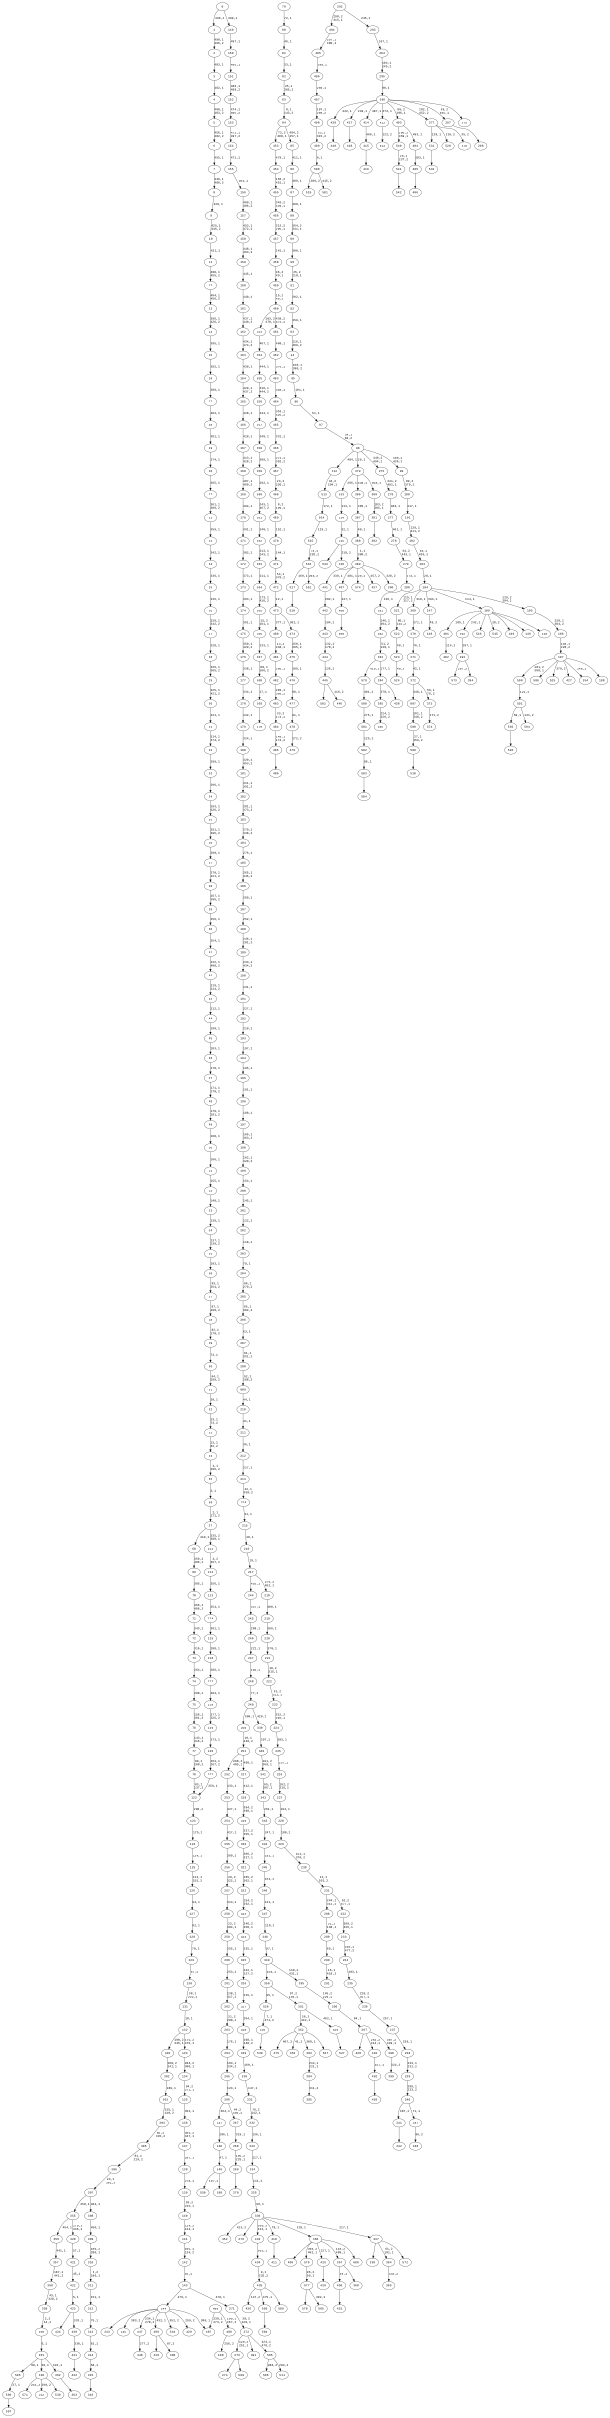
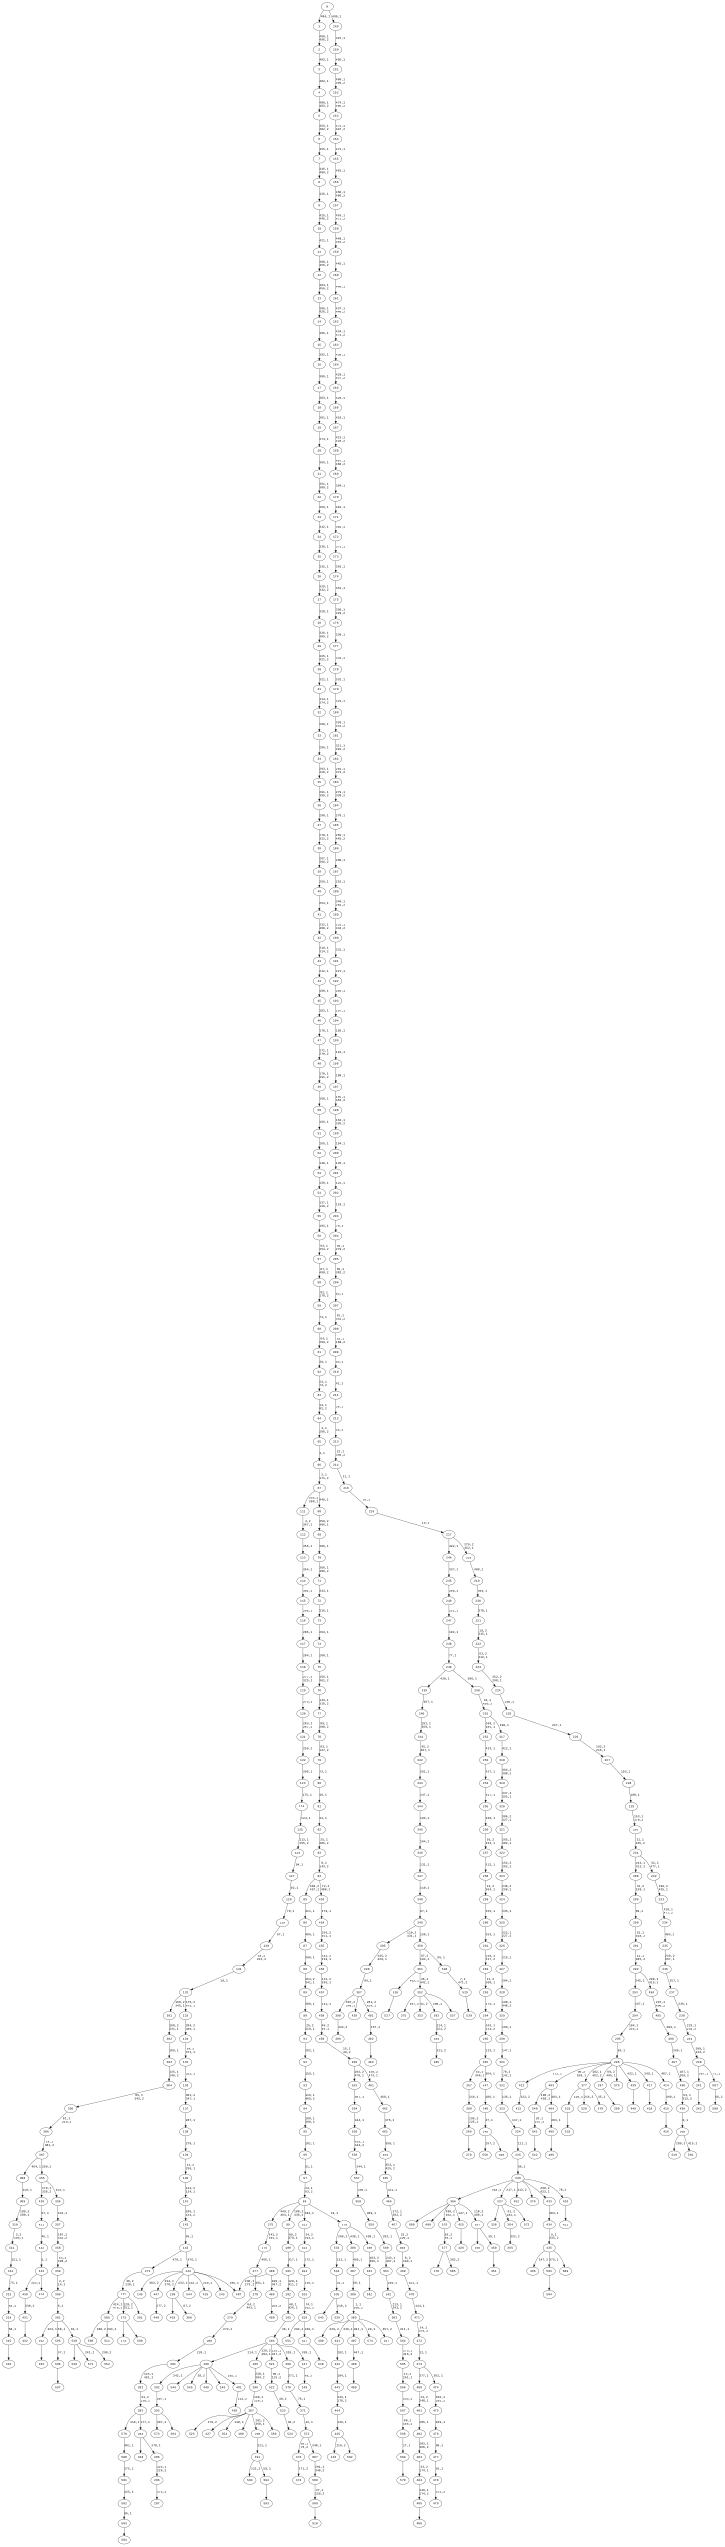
node "110": removed
edge "212" -> "213": label "217,1" -> "35,1"
edge "78" -> "122": now "78" -> "79"
edge "291" -> "292": added, label "11,1 285,2"
node "287": added
